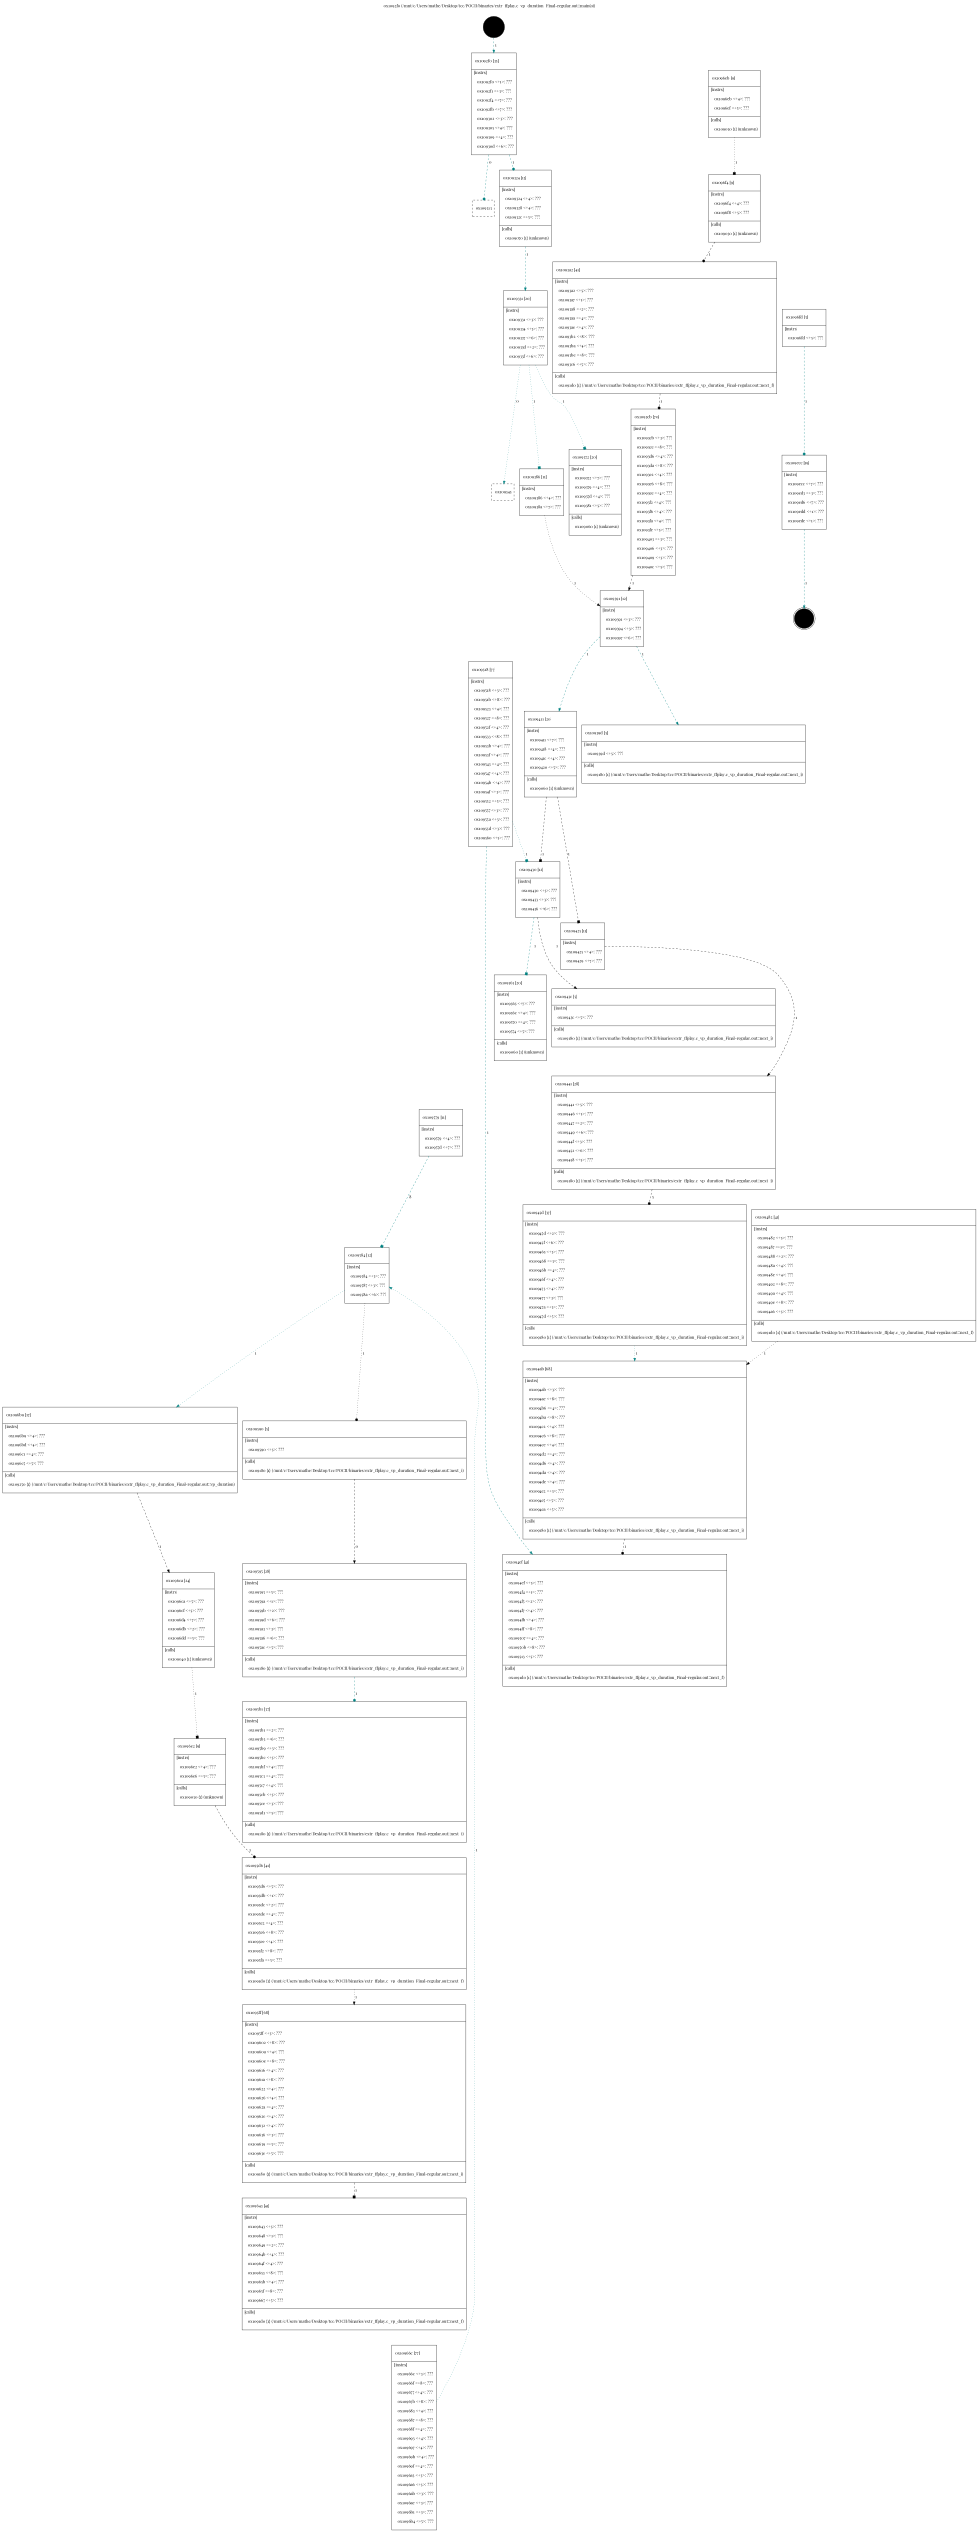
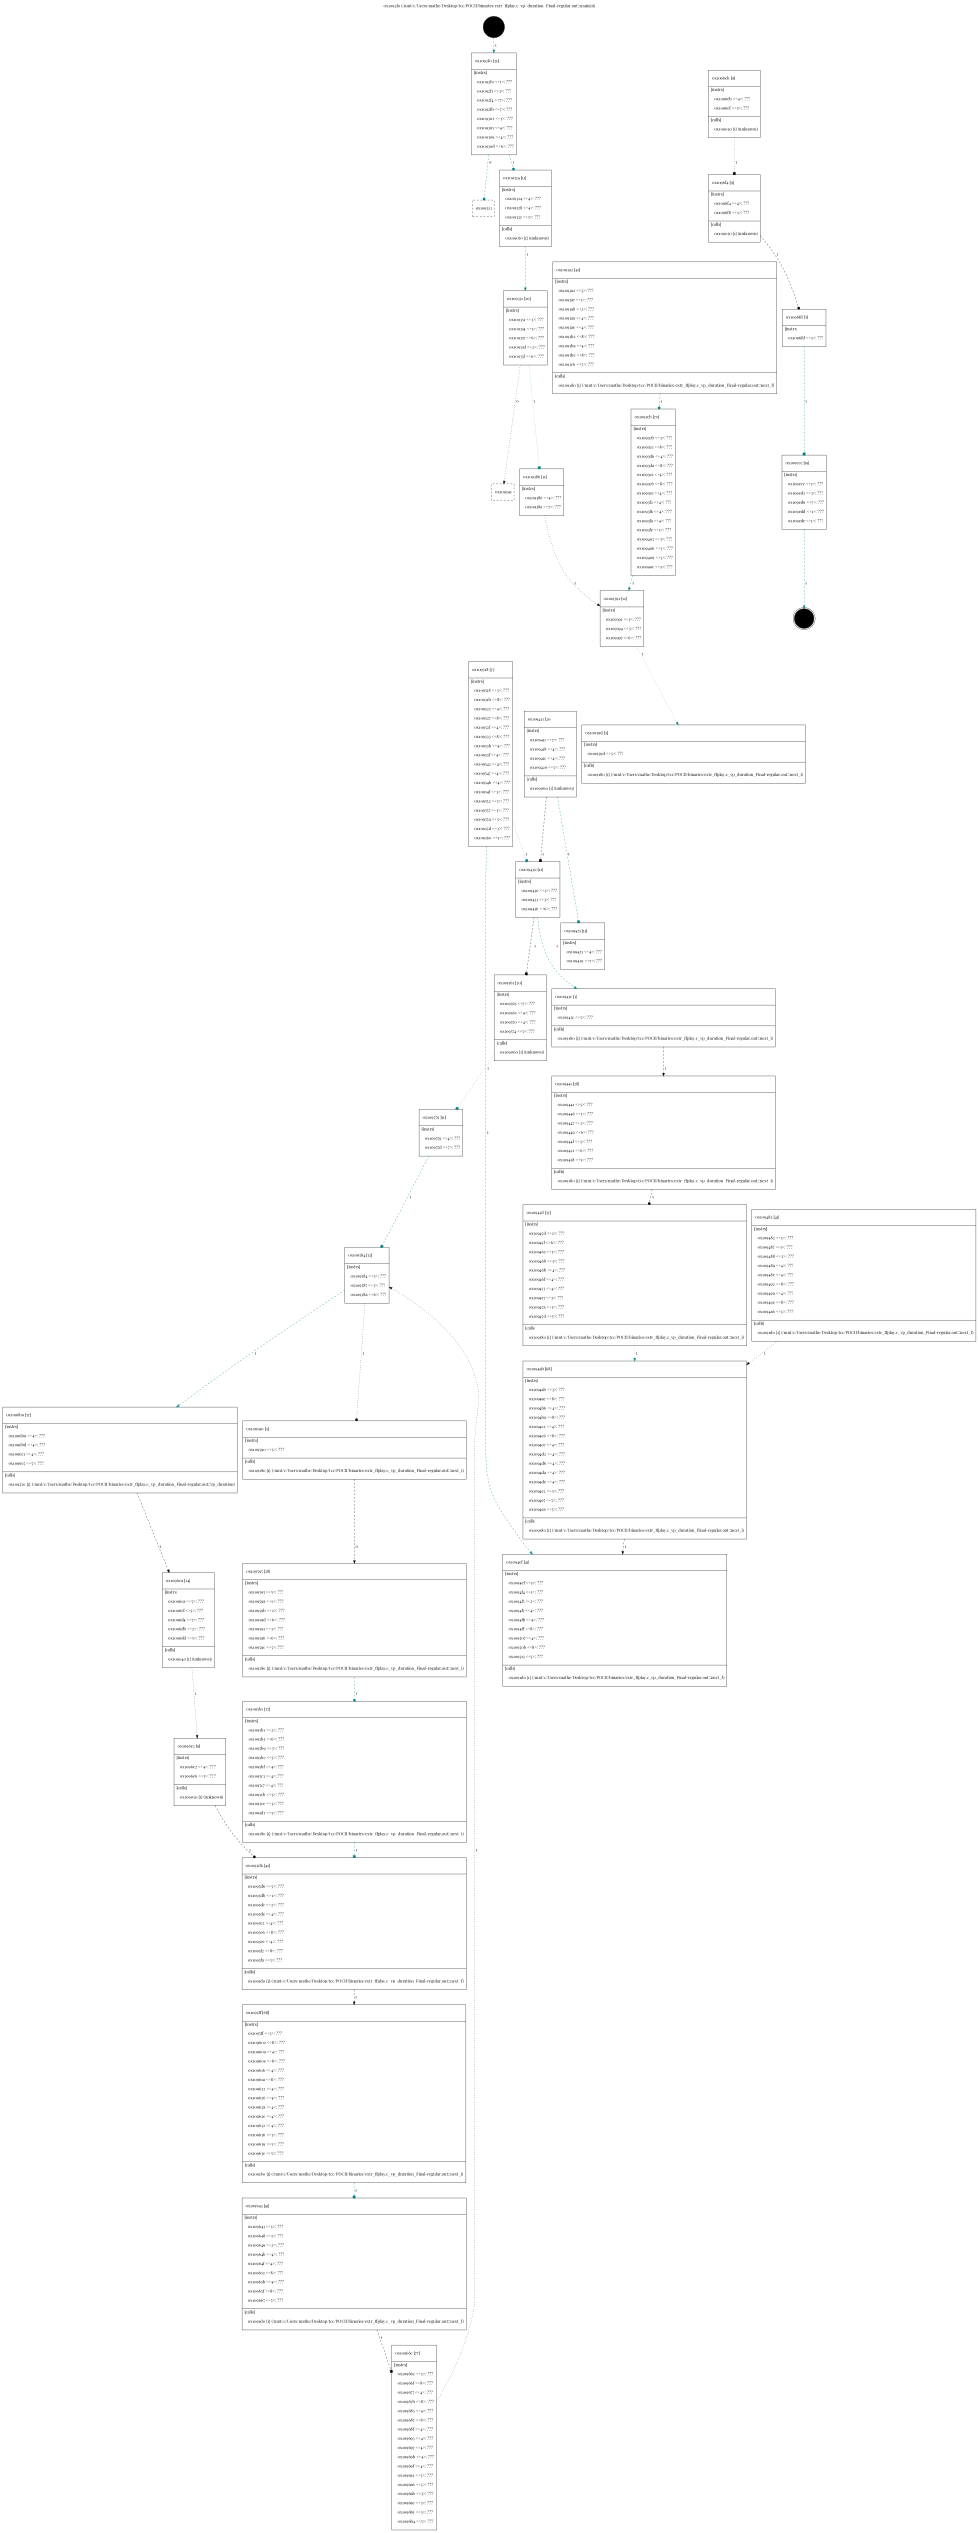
edge "0x1096f4 [9]" -> "0x1093a2 [41]": now "0x1096f4 [9]" -> "0x1096fd [5]"
edge "0x1093a2 [41]" -> "0x1093cb [70]": color black -> teal
edge "0x1096fd [5]" -> "0x109ecc [19]": arrowhead dot -> box
edge "0x109331 [20]" -> "0x109345": color teal -> black
node "0x109372 [20]": removed
edge "0x1093cb [70]" -> "0x109391 [12]": color black -> teal
edge "0x109391 [12]" -> "0x109411 [20]": removed, label "1"
edge "0x109391 [12]" -> "0x10939d [5]": style dashed -> dotted
edge "0x109411 [20]" -> "0x109425 [11]": color black -> teal
edge "0x109430 [12]" -> "0x109565 [20]": color teal -> black
edge "0x109430 [12]" -> "0x10943c [5]": color black -> teal
edge "0x109425 [11]" -> "0x109441 [28]": now "0x10943c [5]" -> "0x109441 [28]"
edge "0x109565 [20]" -> "0x109579 [11]": added, label "1"
edge "0x109579 [11]" -> "0x109584 [12]": label " 8" -> " 1"
edge "0x109584 [12]" -> "0x1096b9 [17]": style dotted -> dashed
edge "0x1094ab [68]" -> "0x1094ef [41]": arrowhead dot -> normal
edge "0x1096ca [24]" -> "0x1096e2 [9]": arrowhead box -> normal
edge "0x10966c [77]" -> "0x109584 [12]": color teal -> black
edge "0x1095b1 [37]" -> "0x1095d6 [41]": added, label "1"
edge "0x1095d6 [41]" -> "0x1095ff [68]": style dotted -> dashed
edge "0x1095ff [68]" -> "0x109643 [41]": color black -> teal
edge "0x109643 [41]" -> "0x10966c [77]": added, label "1"
